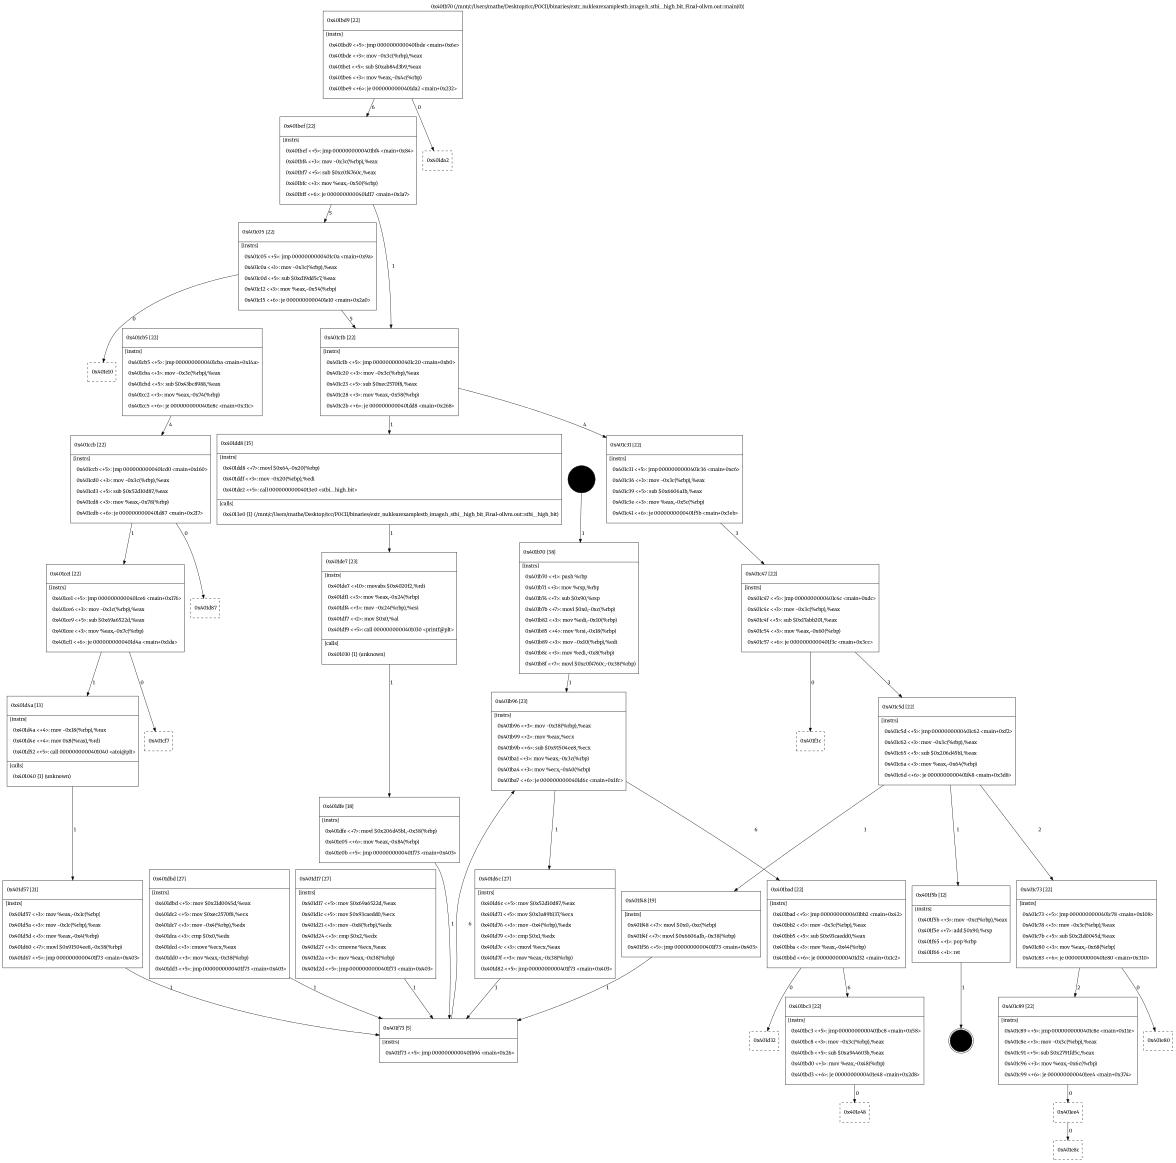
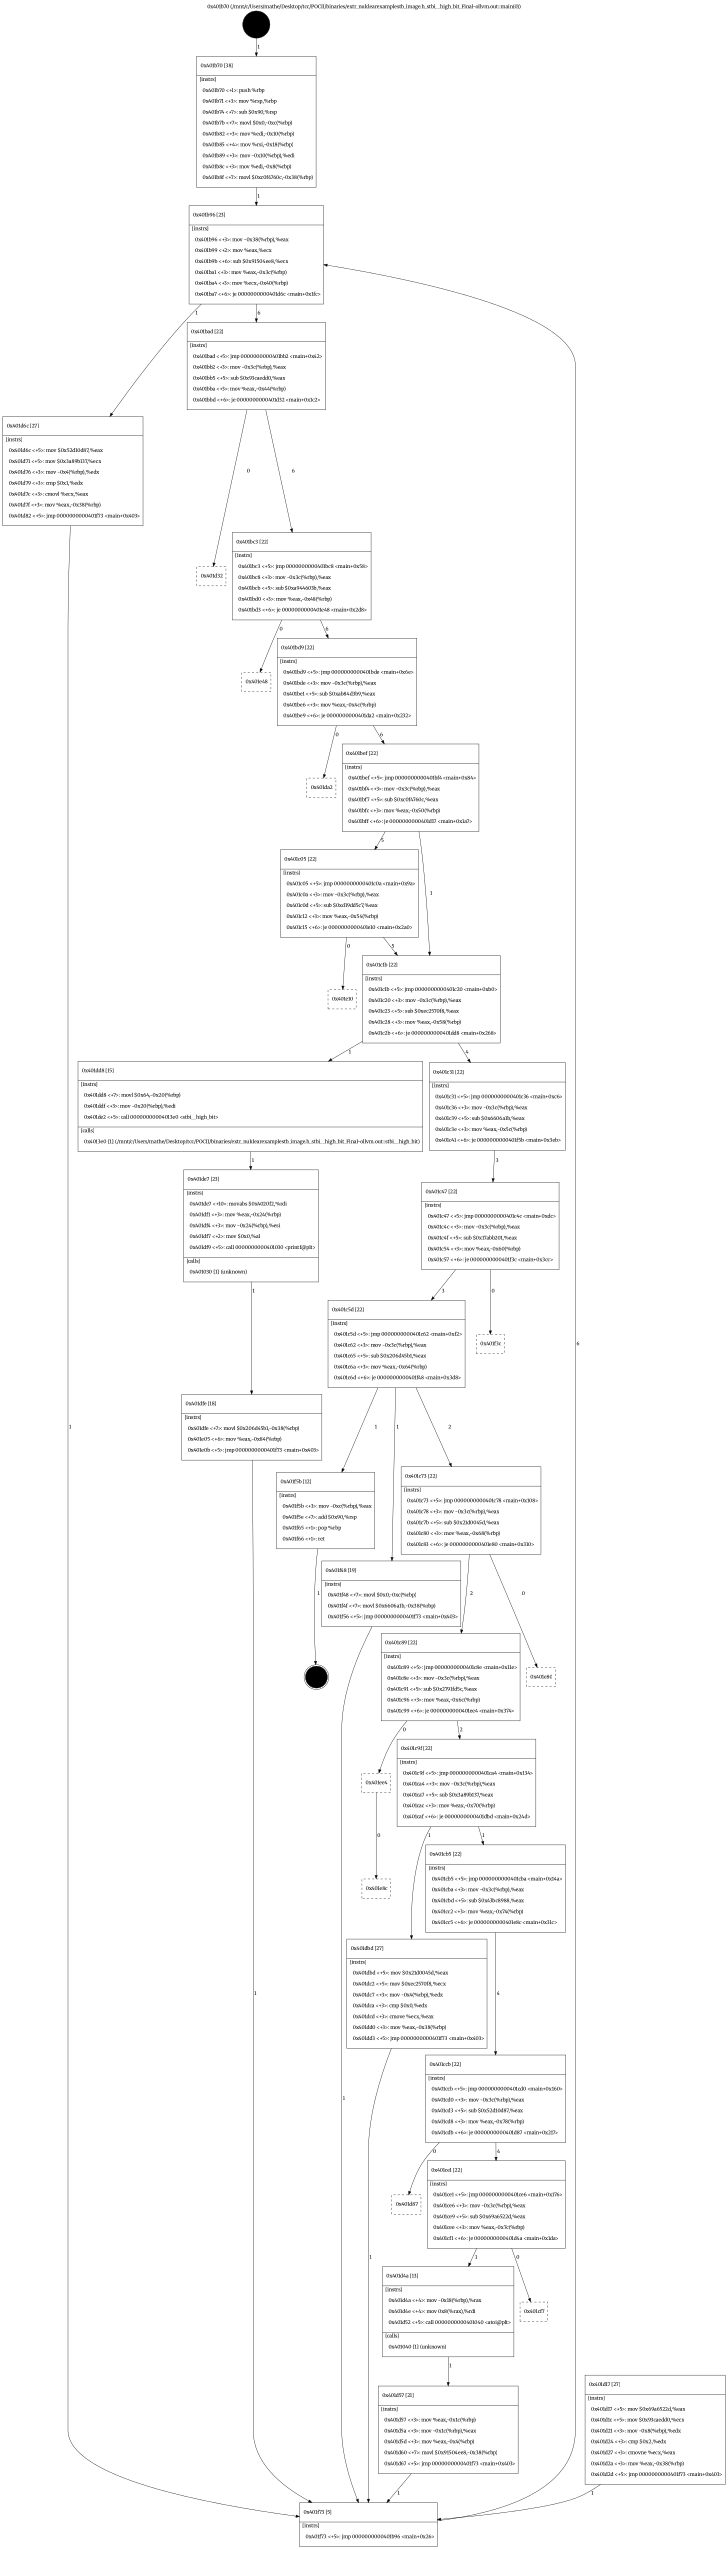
edge "0x401ccb [22]" -> "0x401ce1 [22]": label " 1" -> " 4"
edge "0x401bc3 [22]" -> "0x401bd9 [22]": added, label "6"
node "0x401c9f [22]": added
